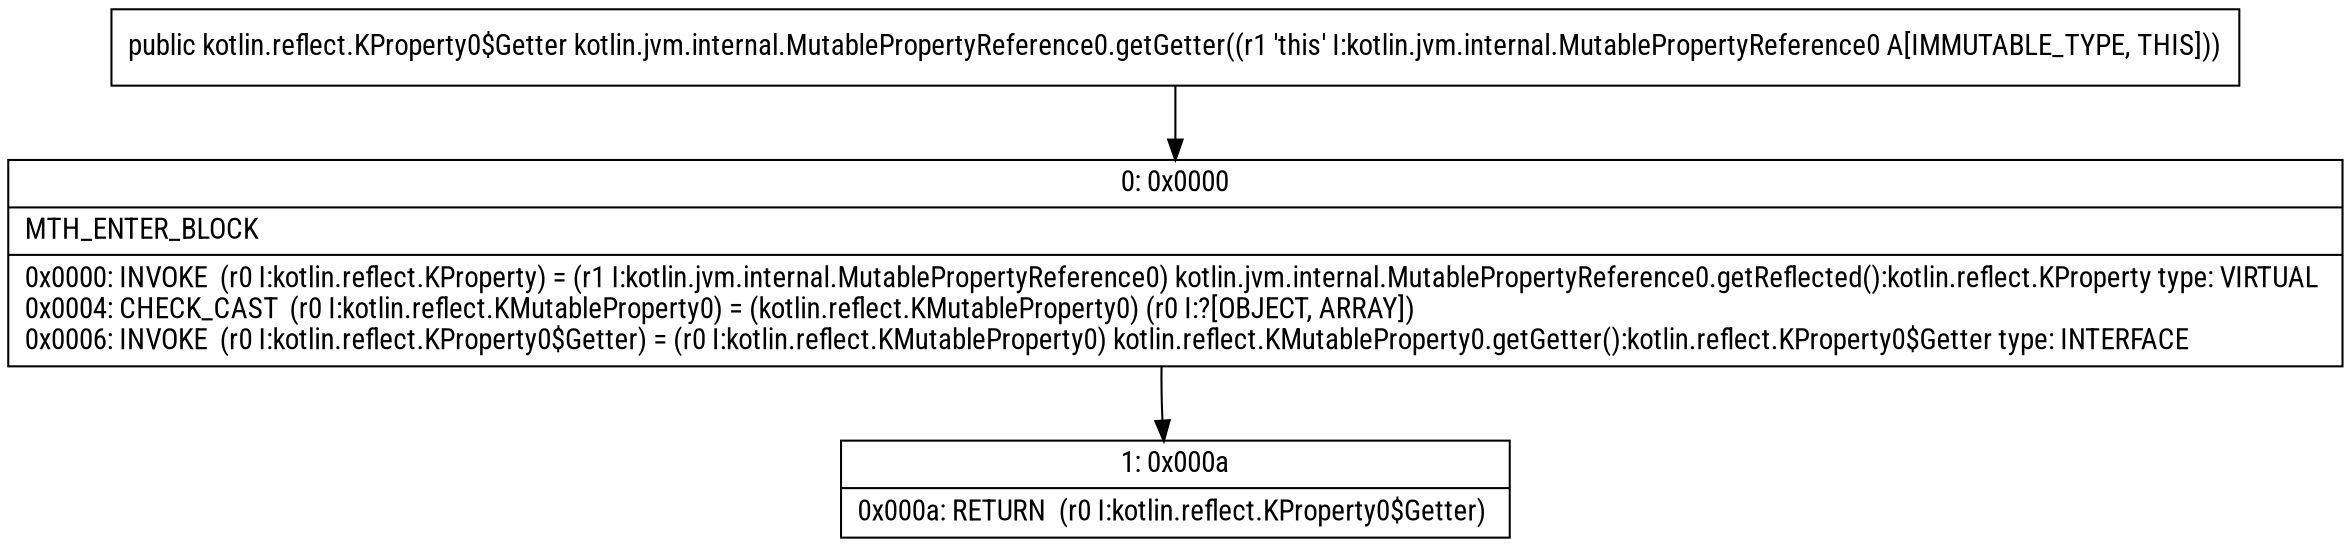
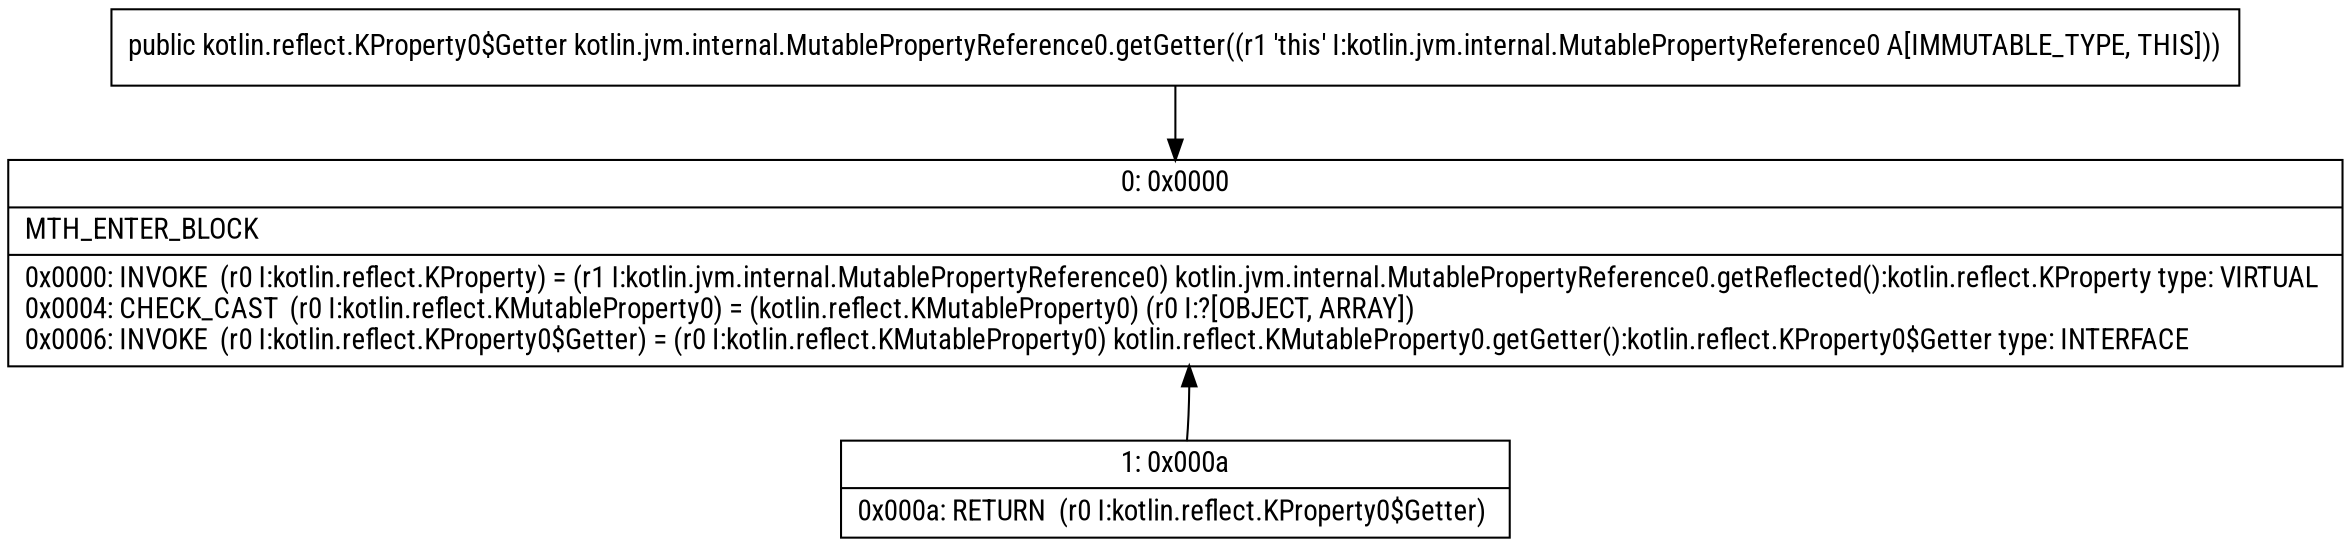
edge "0: 0x0000" -> "1: 0x000a": reversed
